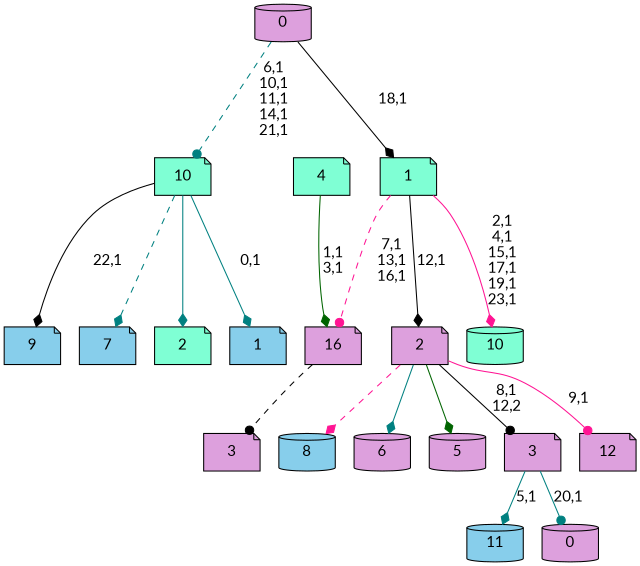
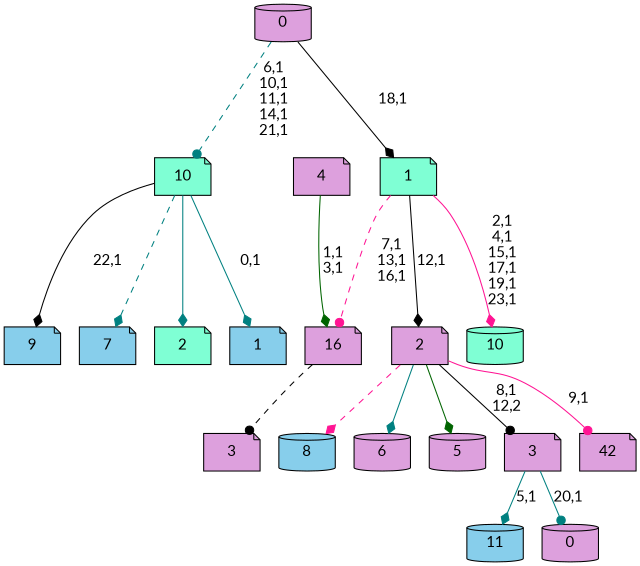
node "4": fillcolor aquamarine -> plum
node "12": label "12" -> "42"
